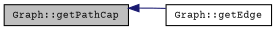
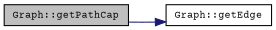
edge "Graph::getEdge" -> "Graph::getPathCap": reversed
